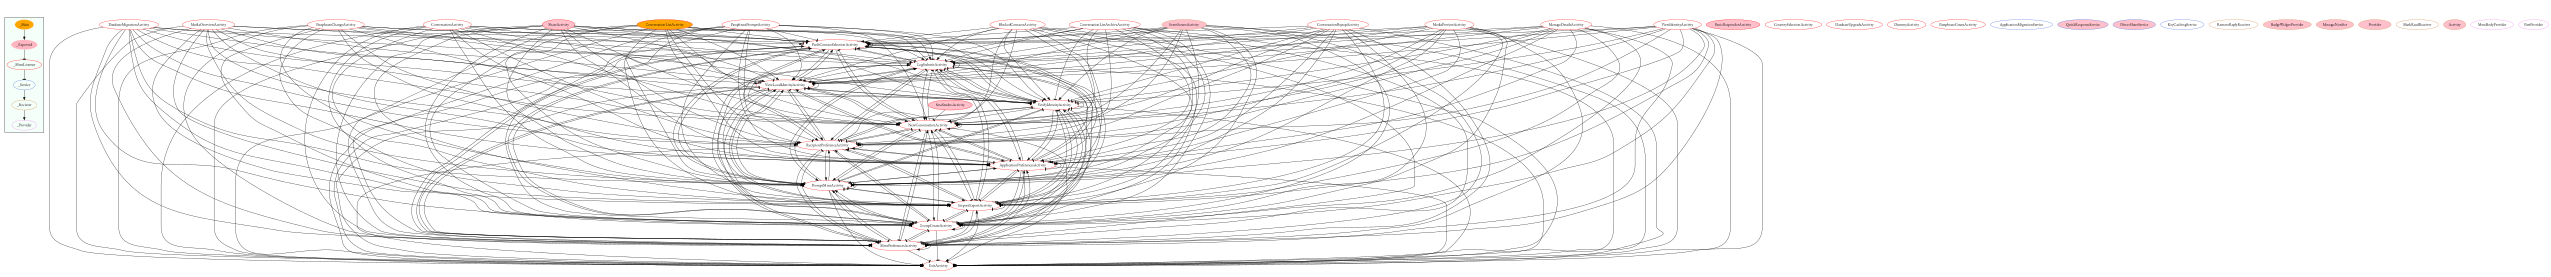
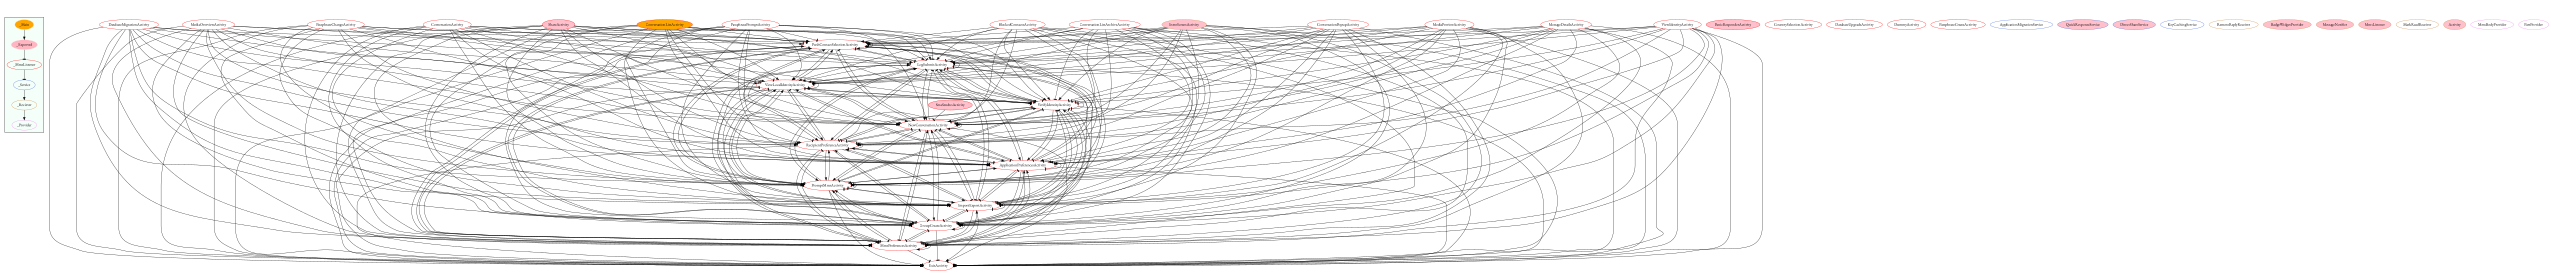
node "Provider": label "Provider" -> "MmsListener"
edge "NewConversationActivity" -> "VerifyIdentityActivity": added
